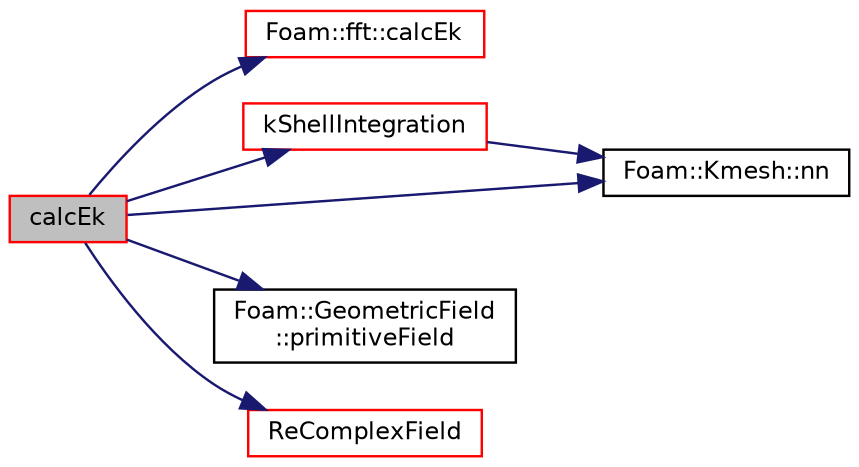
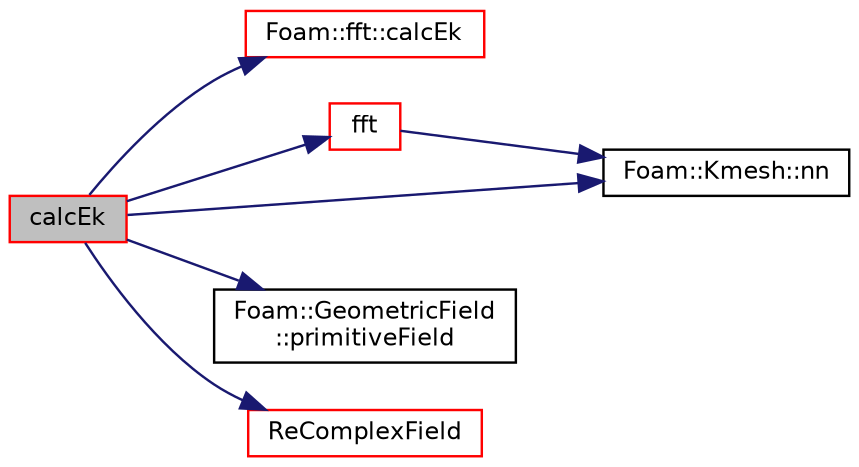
node "kShellIntegration": label "kShellIntegration" -> "fft"
